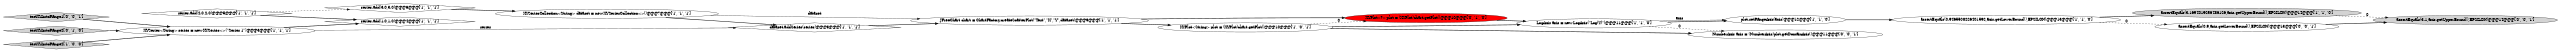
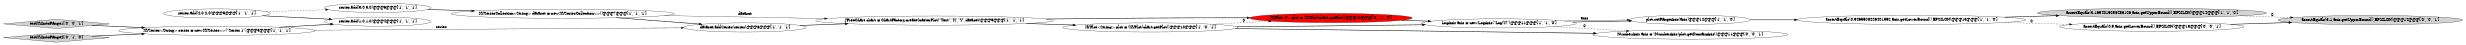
node "series.add(3.0,3.0)@@@6@@@['1', '1', '1']": shape diamond -> ellipse
node "series.add(2.0,2.0)@@@5@@@['1', '1', '1']": shape diamond -> ellipse
node "series.add(1.0,1.0)@@@4@@@['1', '1', '1']": shape diamond -> ellipse
node "dataset.addSeries(series)@@@8@@@['1', '1', '1']": shape diamond -> ellipse
node "testXYAutoRange2['1', '0', '0']": removed
